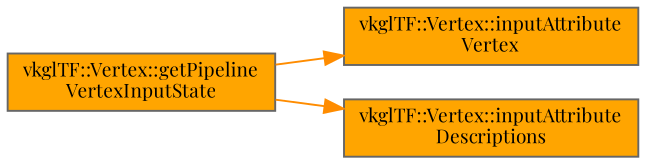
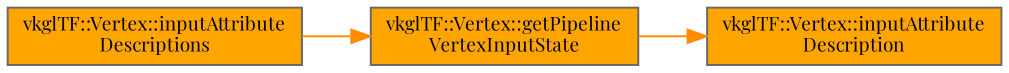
node "vkglTF::Vertex::inputAttribute Vertex": label "vkglTF::Vertex::inputAttribute Vertex" -> "vkglTF::Vertex::inputAttribute Description"
edge "vkglTF::Vertex::getPipeline VertexInputState" -> "vkglTF::Vertex::inputAttribute Descriptions": reversed
